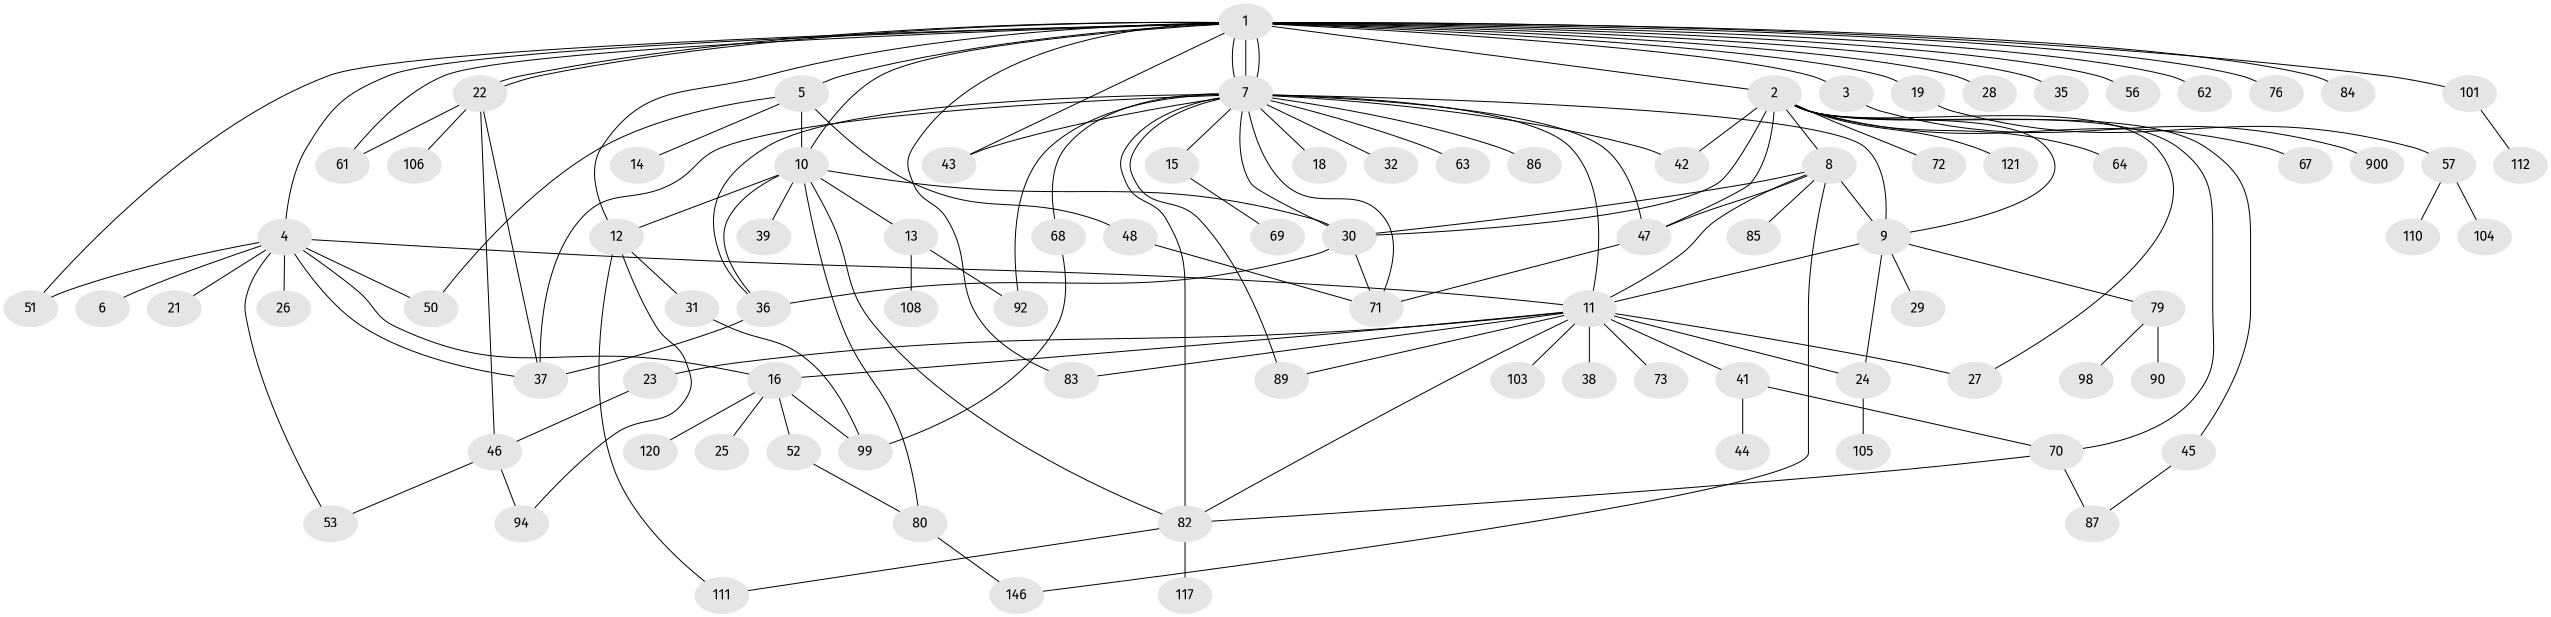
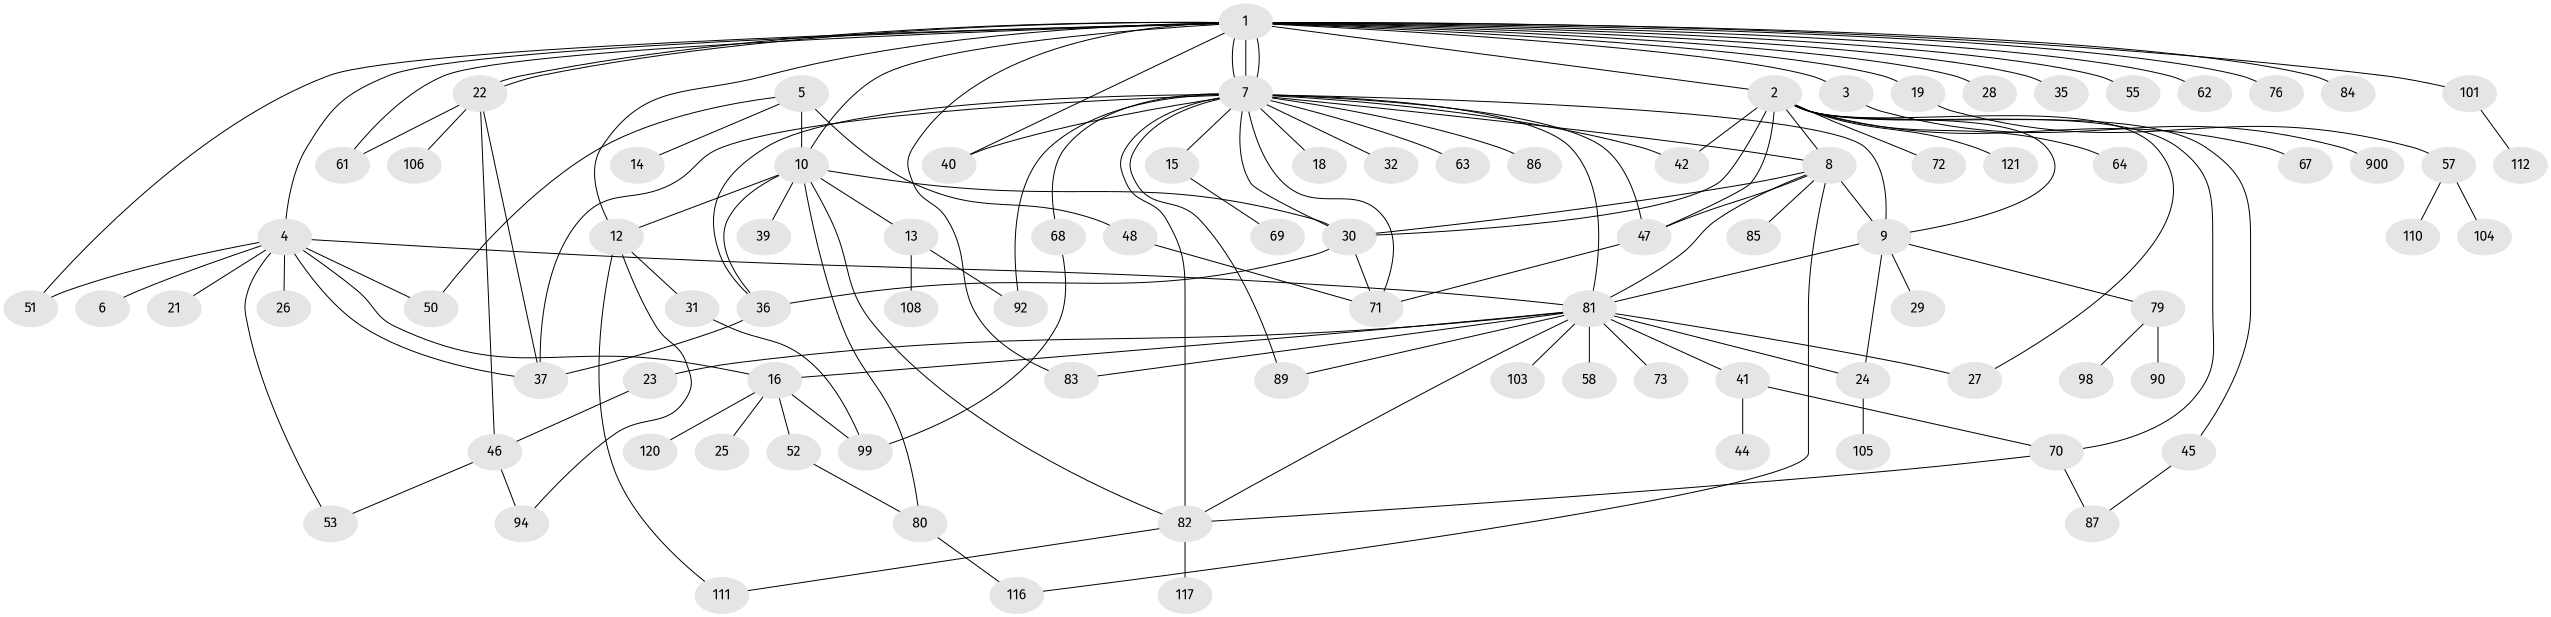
edge "1" -- "5": removed
node "56": label "56" -> "55"
edge "7" -- "8": added
node "43": label "43" -> "40"
node "11": label "11" -> "81"
node "38": label "38" -> "58"
node "146": label "146" -> "116"
